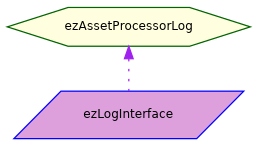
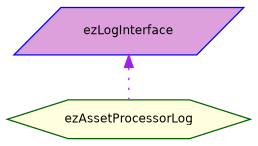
edge "ezLogInterface" -> "ezAssetProcessorLog": reversed
